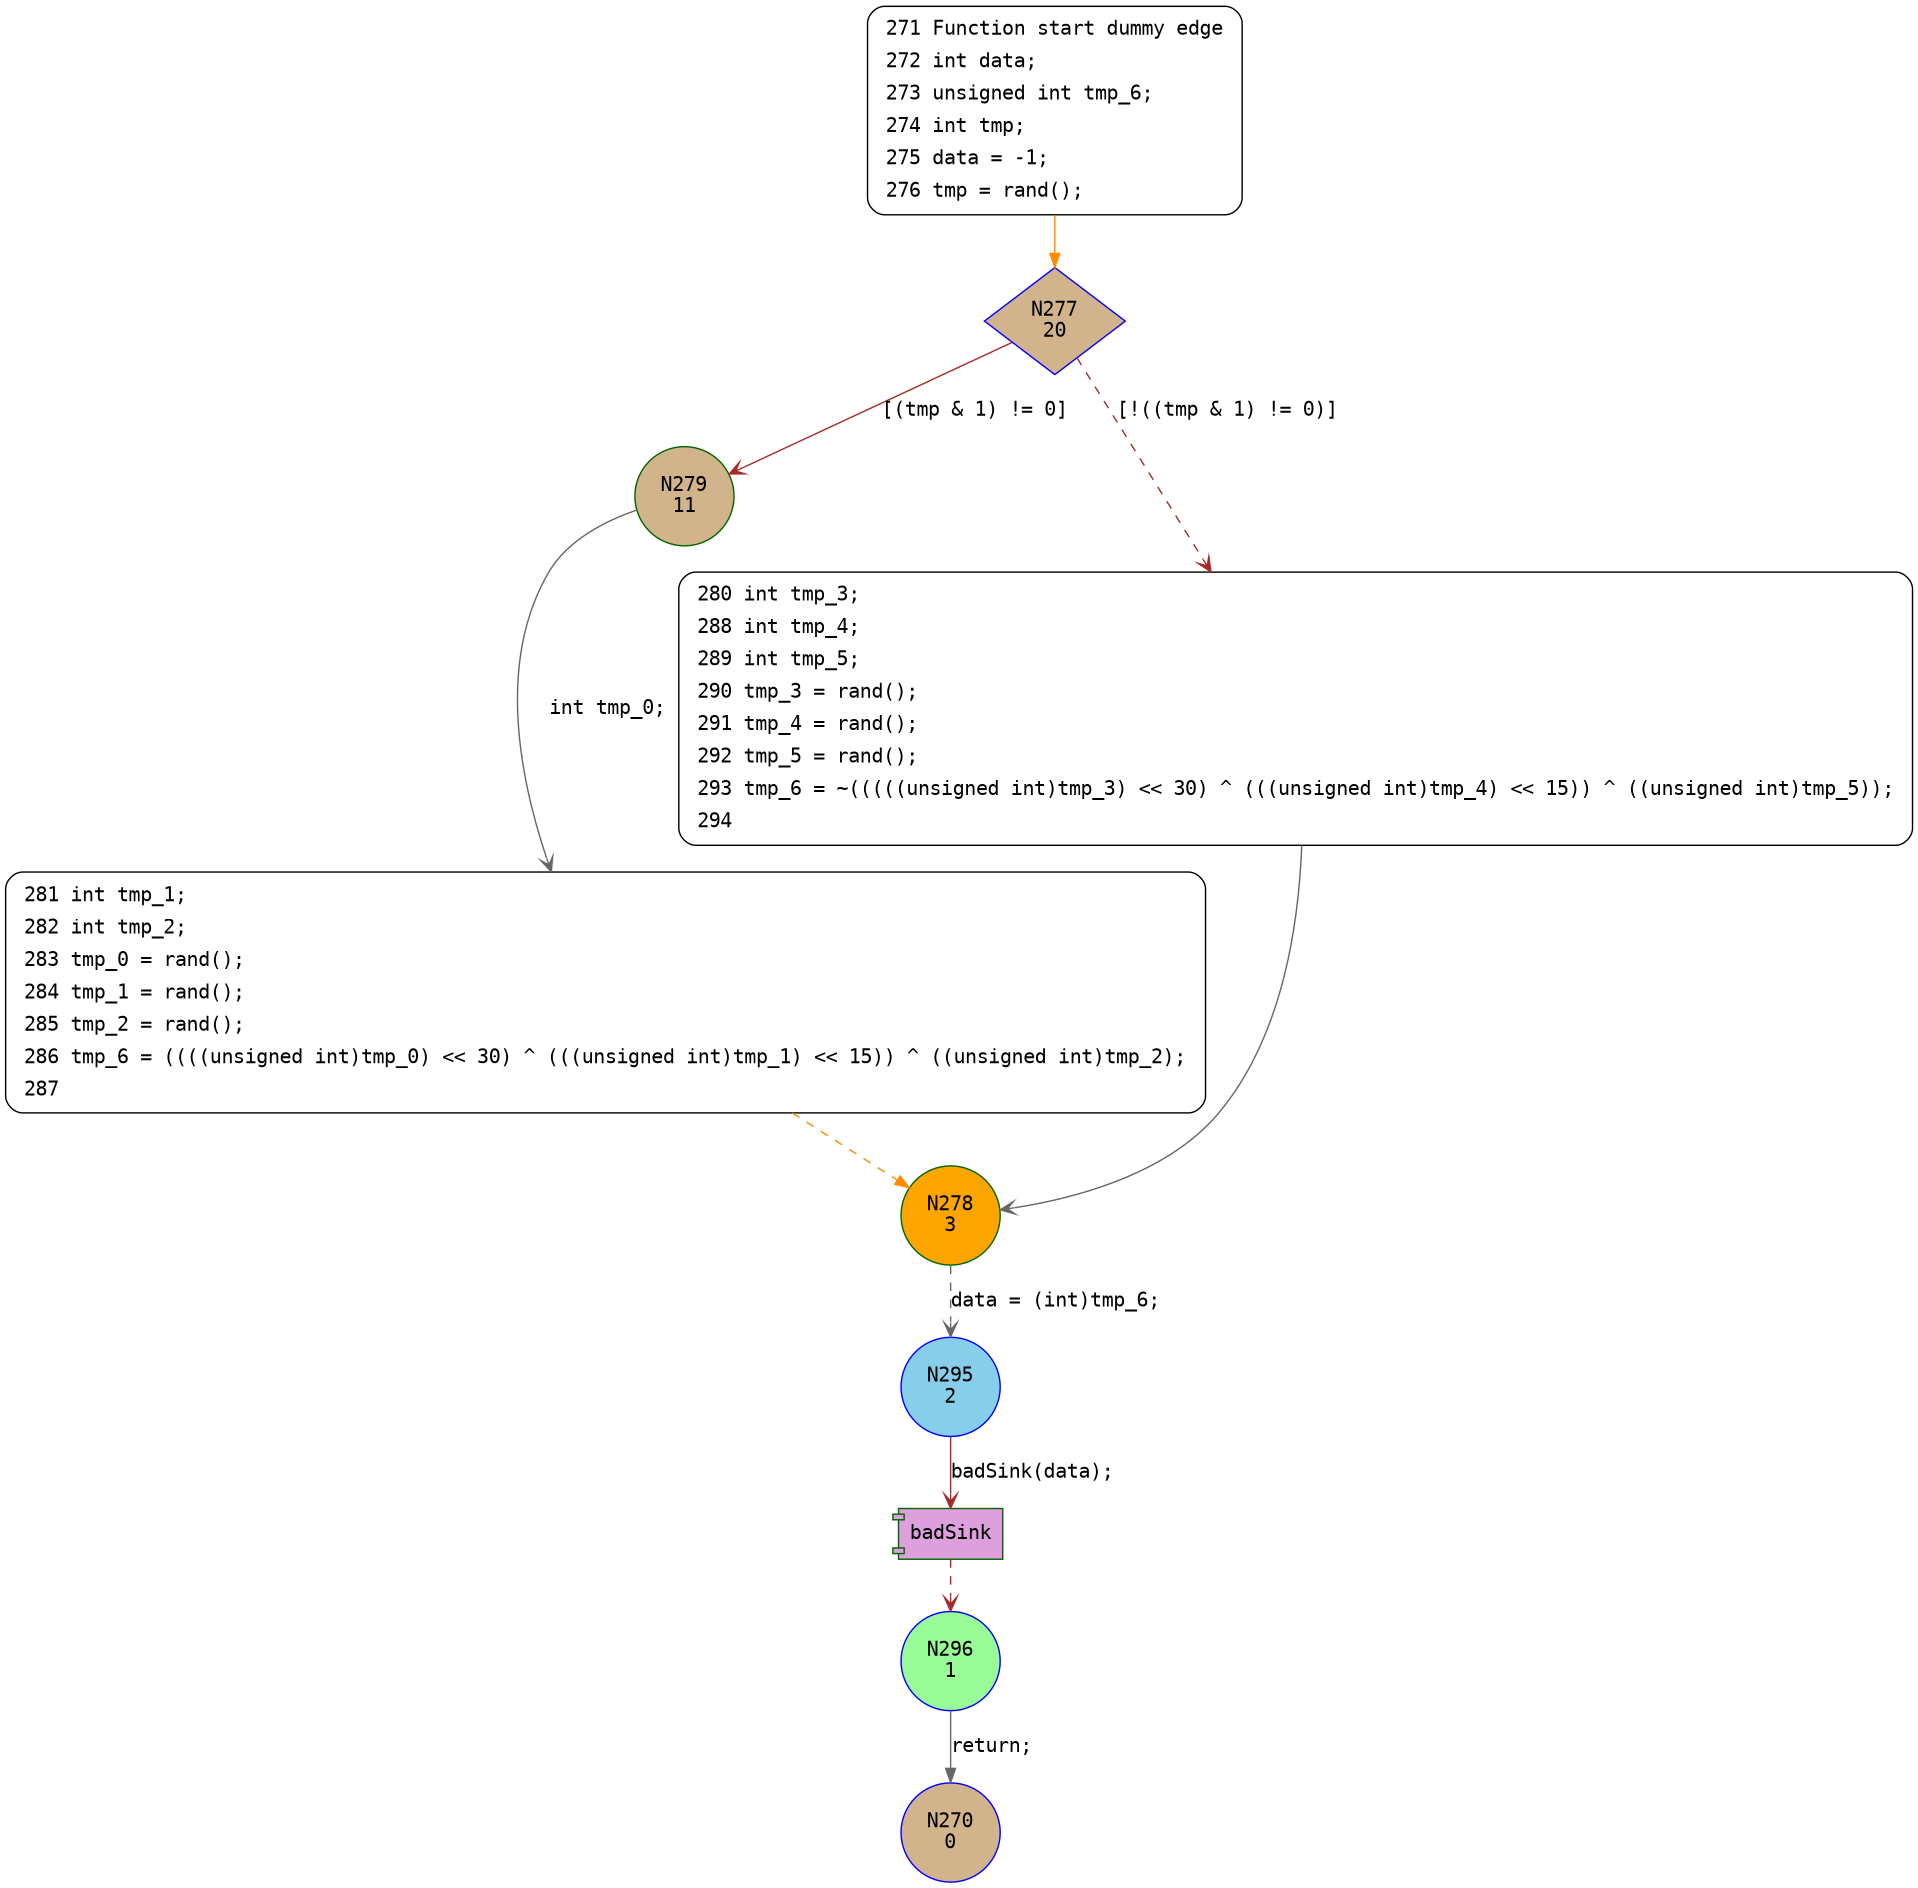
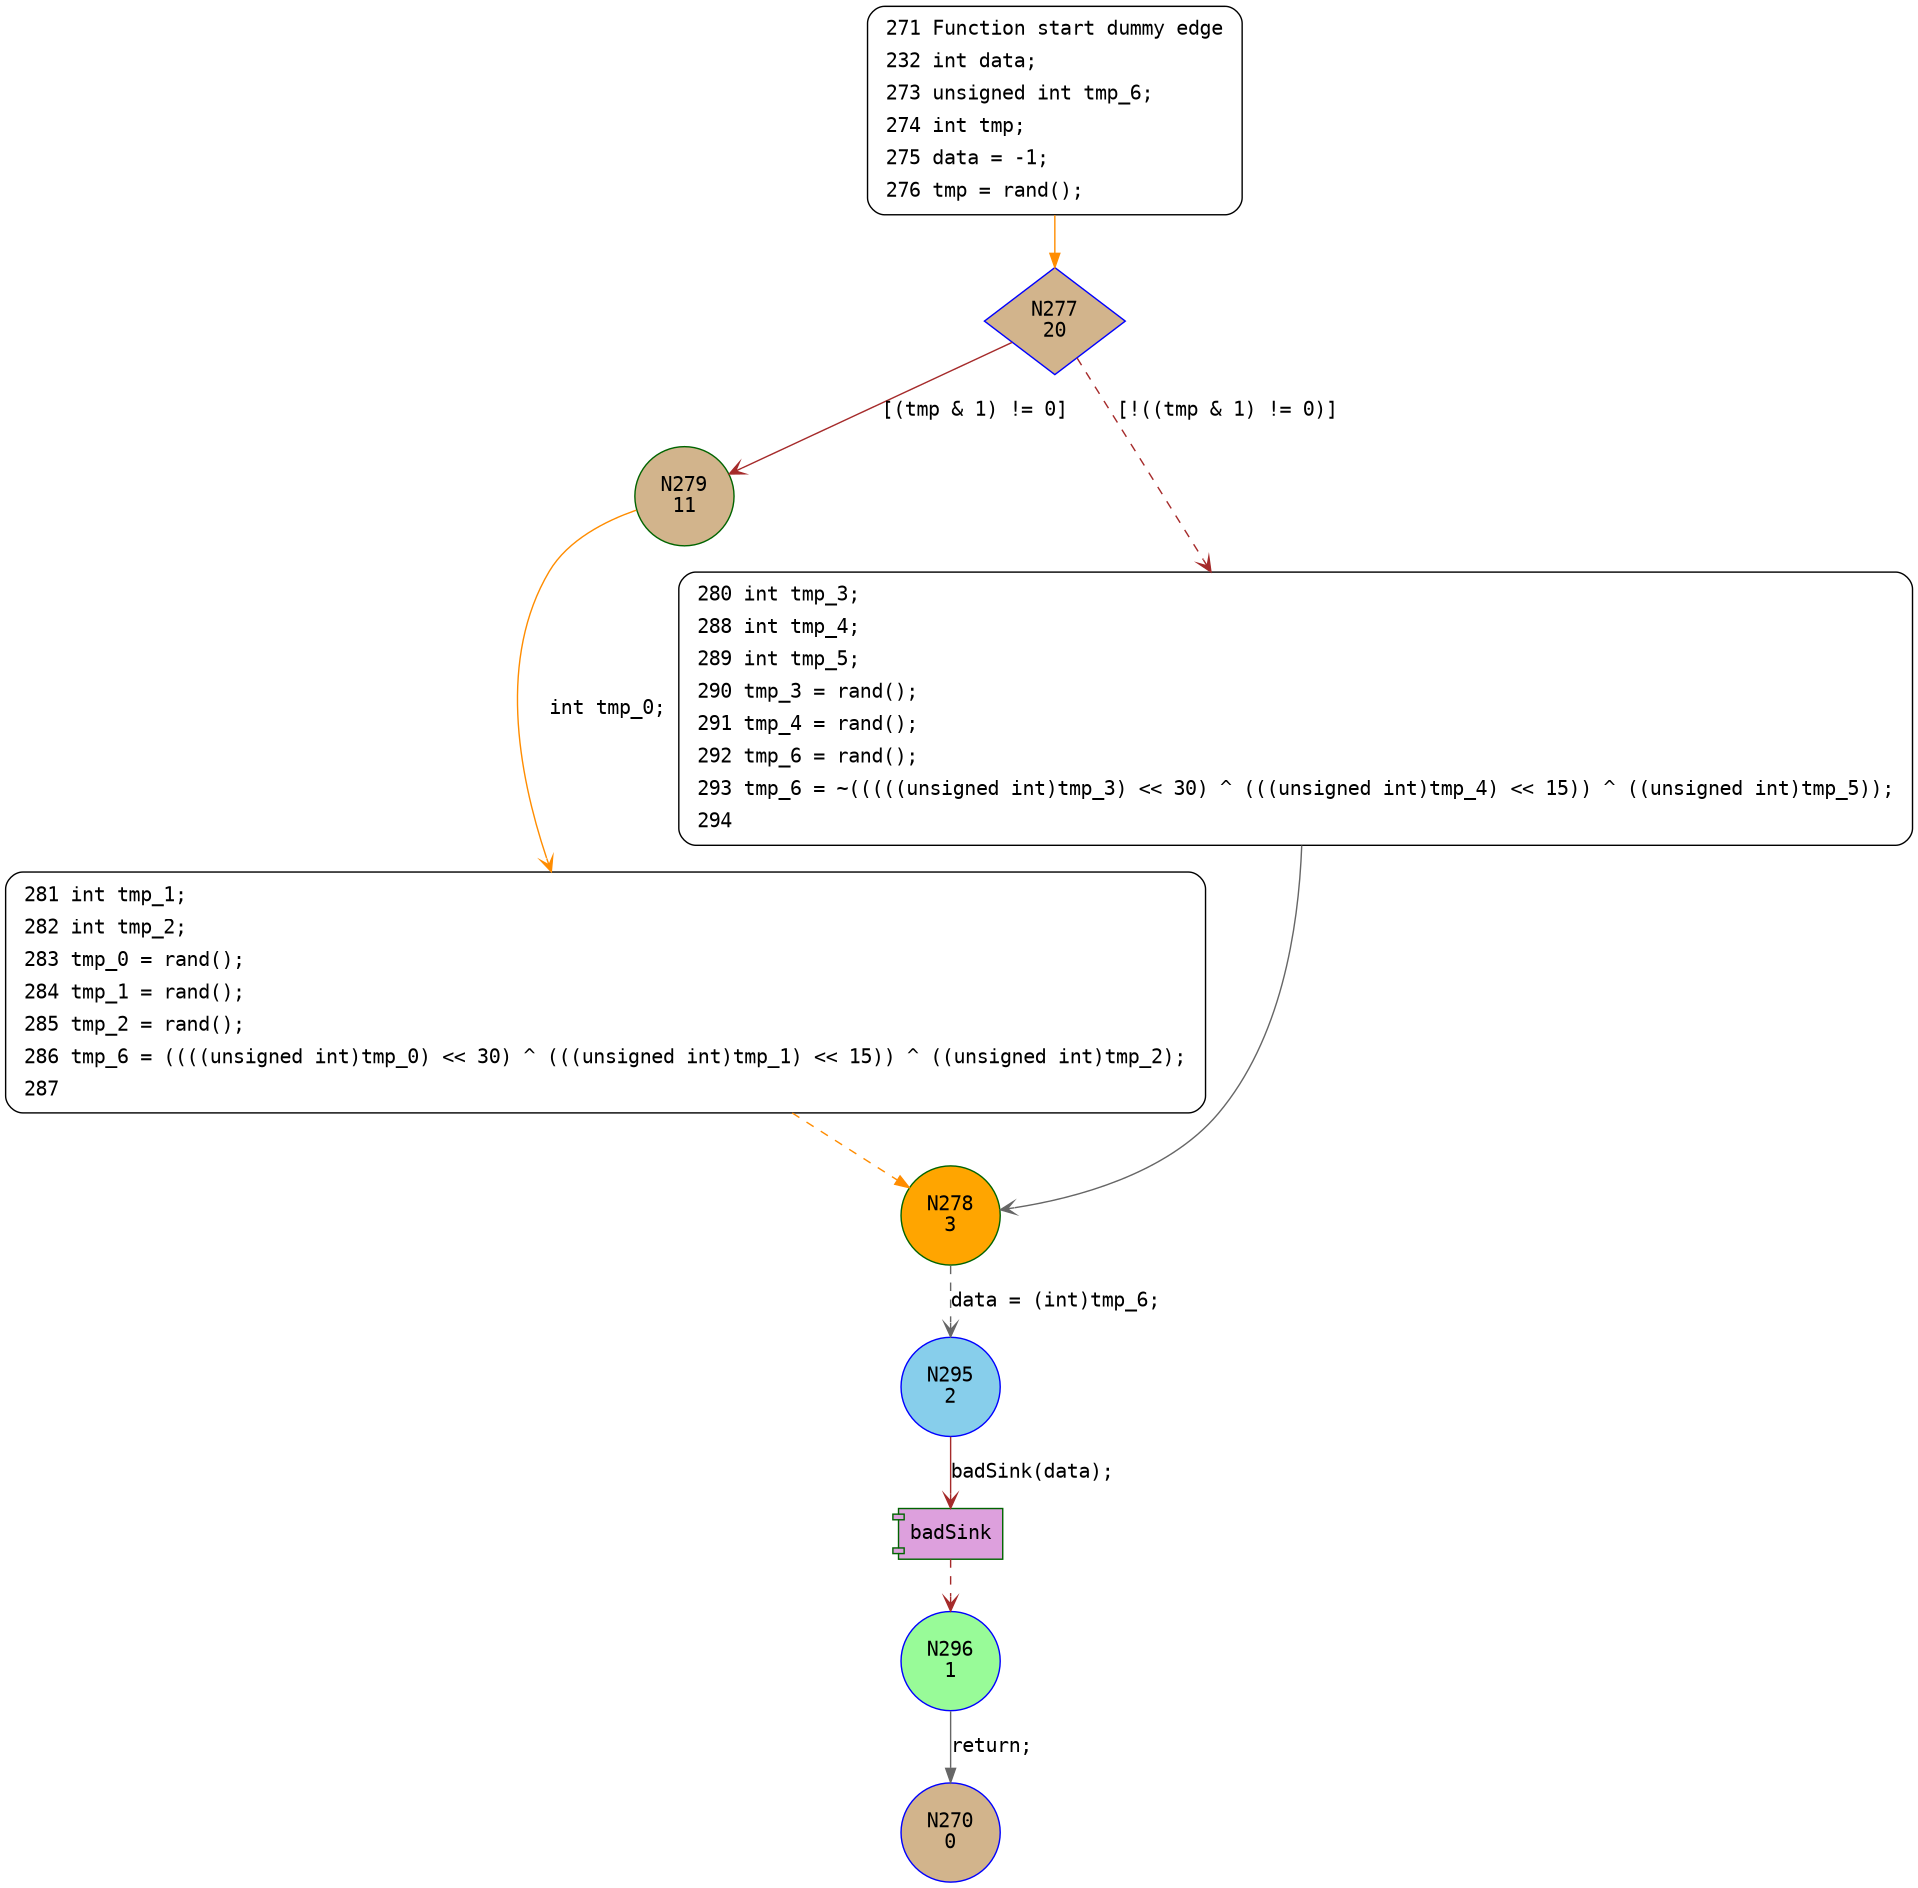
node "271": text "272" -> "232"
edge "N279 11" -> "281": color gray40 -> darkorange
node "280": text "tmp_5 = rand();" -> "tmp_6 = rand();"
